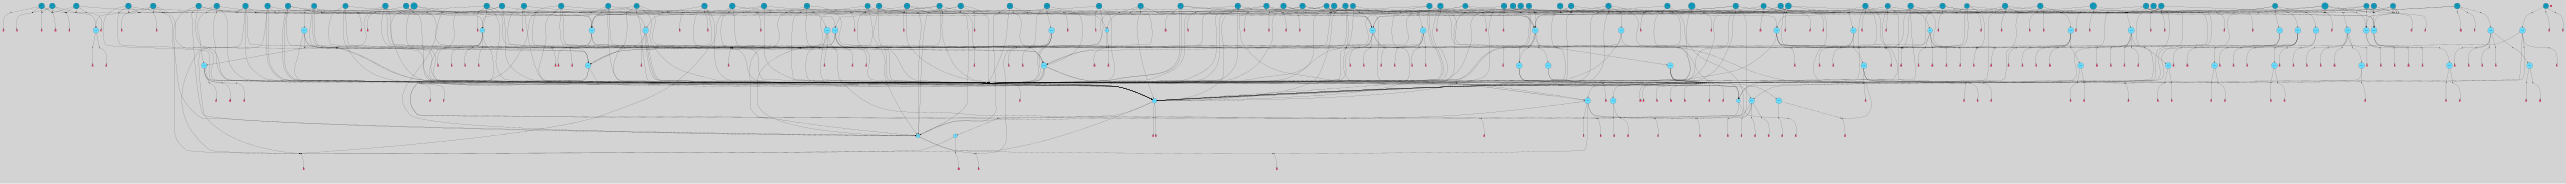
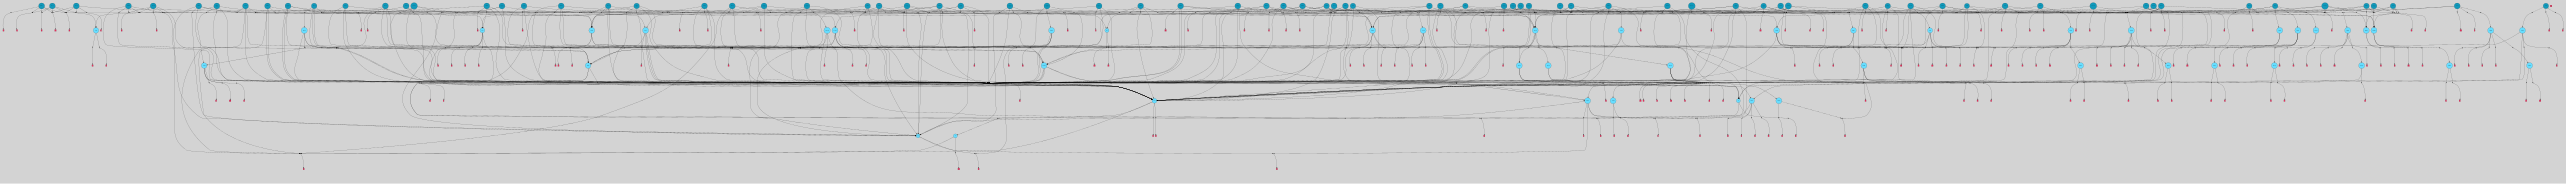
node "T901": added
